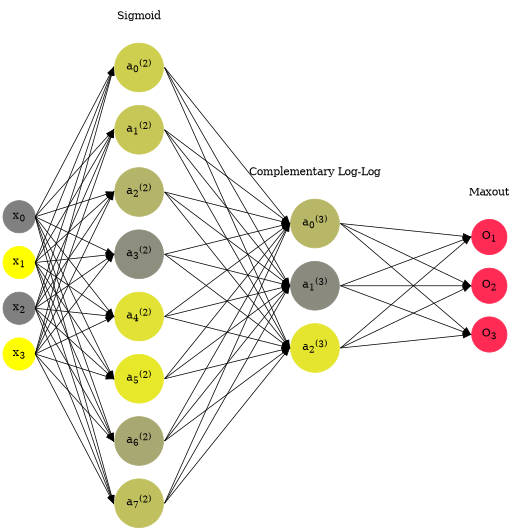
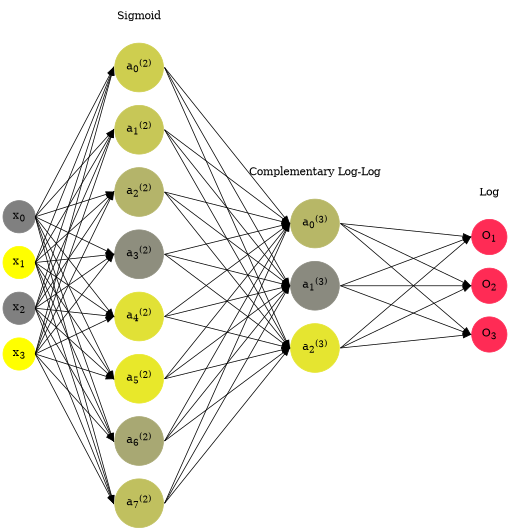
node "Maxout": label "Maxout" -> "Log"
